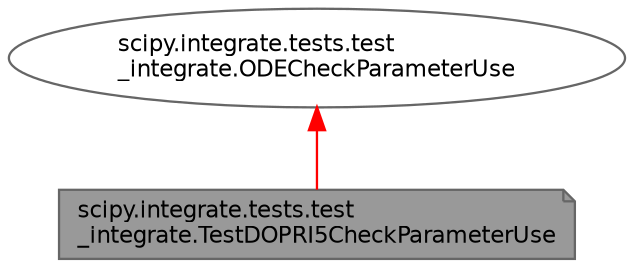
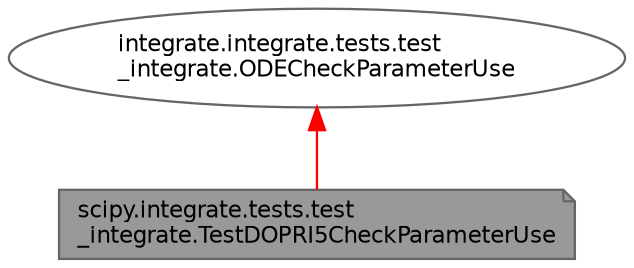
node "scipy.integrate.tests.test _integrate.ODECheckParameterUse": label "scipy.integrate.tests.test _integrate.ODECheckParameterUse" -> "integrate.integrate.tests.test _integrate.ODECheckParameterUse"
